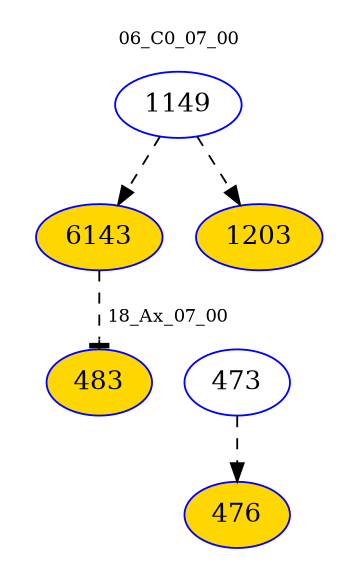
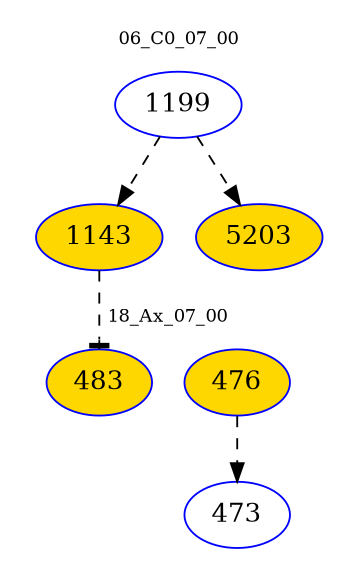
node "1149": label "1149" -> "1199"
node "6143": label "6143" -> "1143"
node "1203": label "1203" -> "5203"
edge "473" -> "476": reversed
